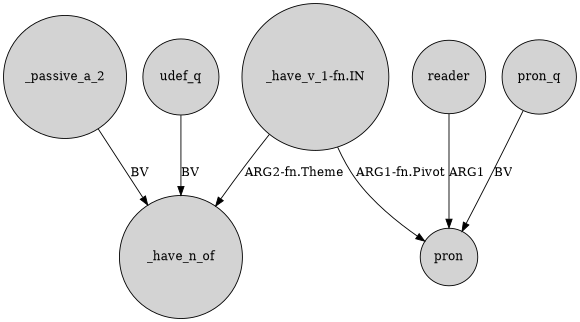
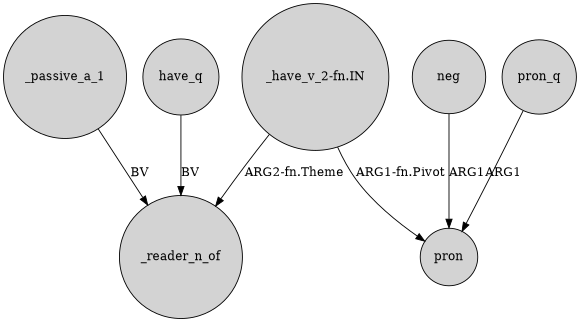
node "_passive_a_2": label "_passive_a_2" -> "_passive_a_1"
node "udef_q": label "udef_q" -> "have_q"
node "_have_v_1-fn.IN": label "_have_v_1-fn.IN" -> "_have_v_2-fn.IN"
node "reader": label "reader" -> "neg"
edge "pron_q" -> "pron": label "BV" -> "ARG1"
node "_have_n_of": label "_have_n_of" -> "_reader_n_of"
